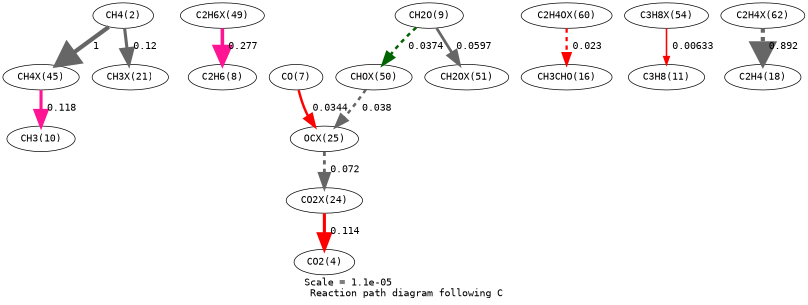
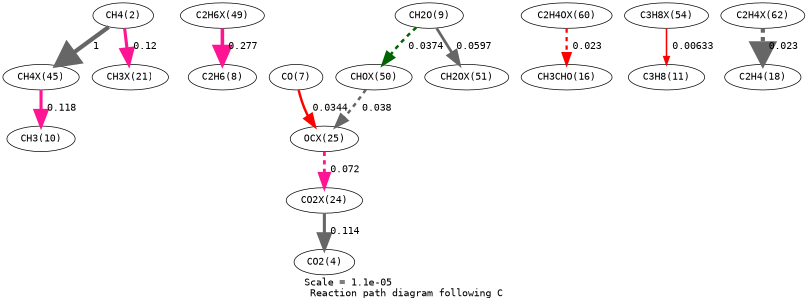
edge "CH4(2)" -> "CH3X(21)": color gray40 -> deeppink
edge "C2H4X(62)" -> "C2H4(18)": label " 0.892" -> " 0.023"
edge "OCX(25)" -> "CO2X(24)": color gray40 -> deeppink
edge "CO2X(24)" -> "CO2(4)": color red -> gray40
